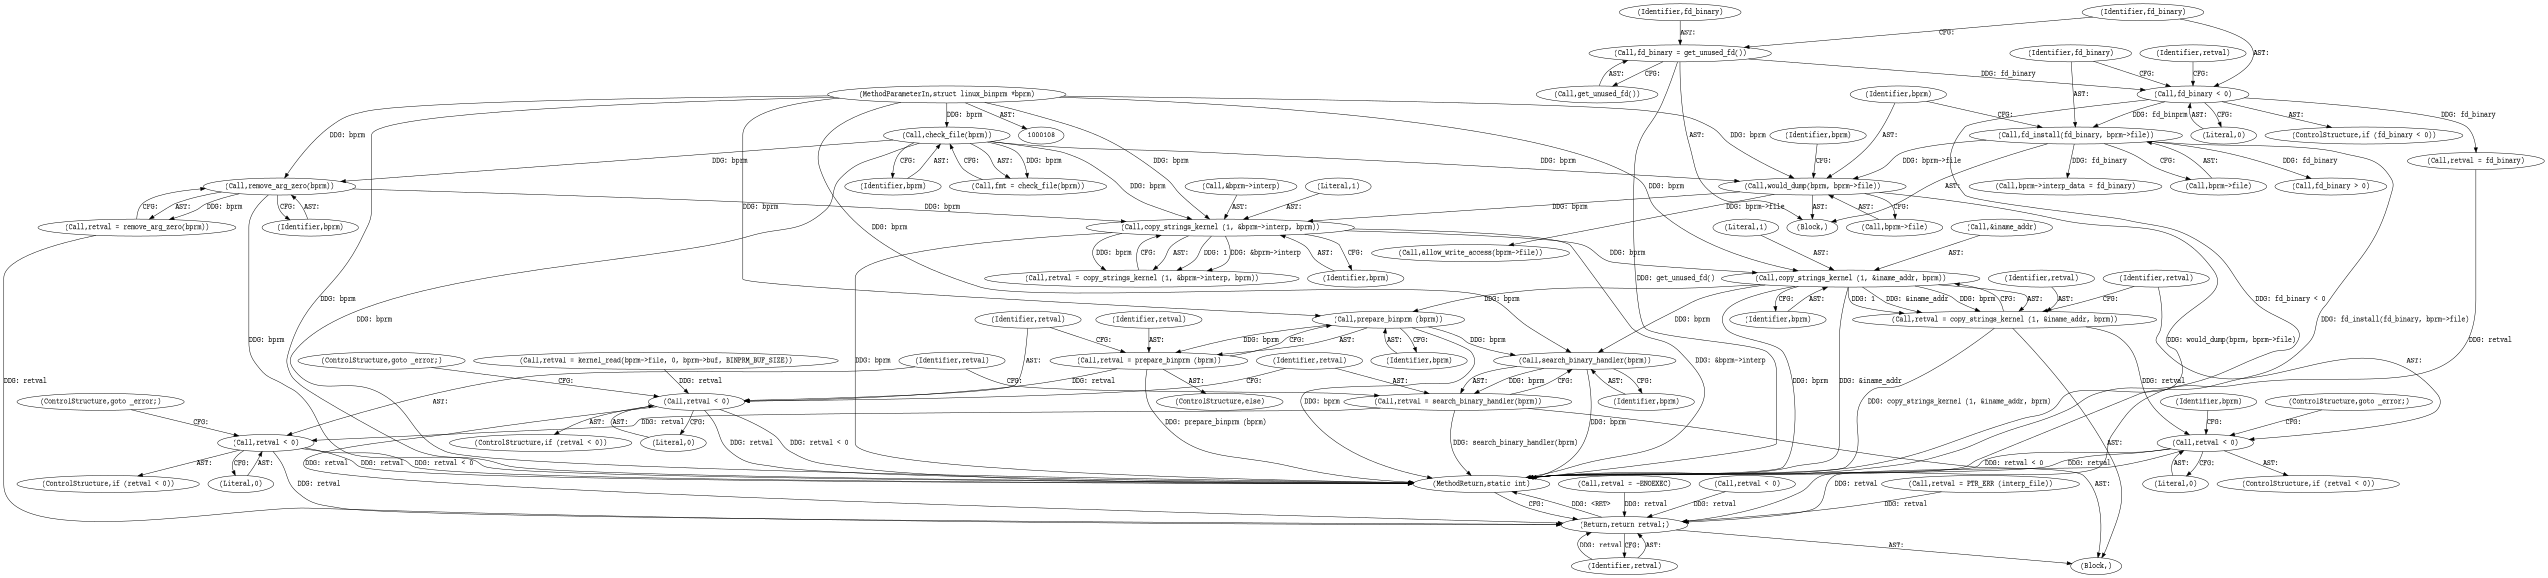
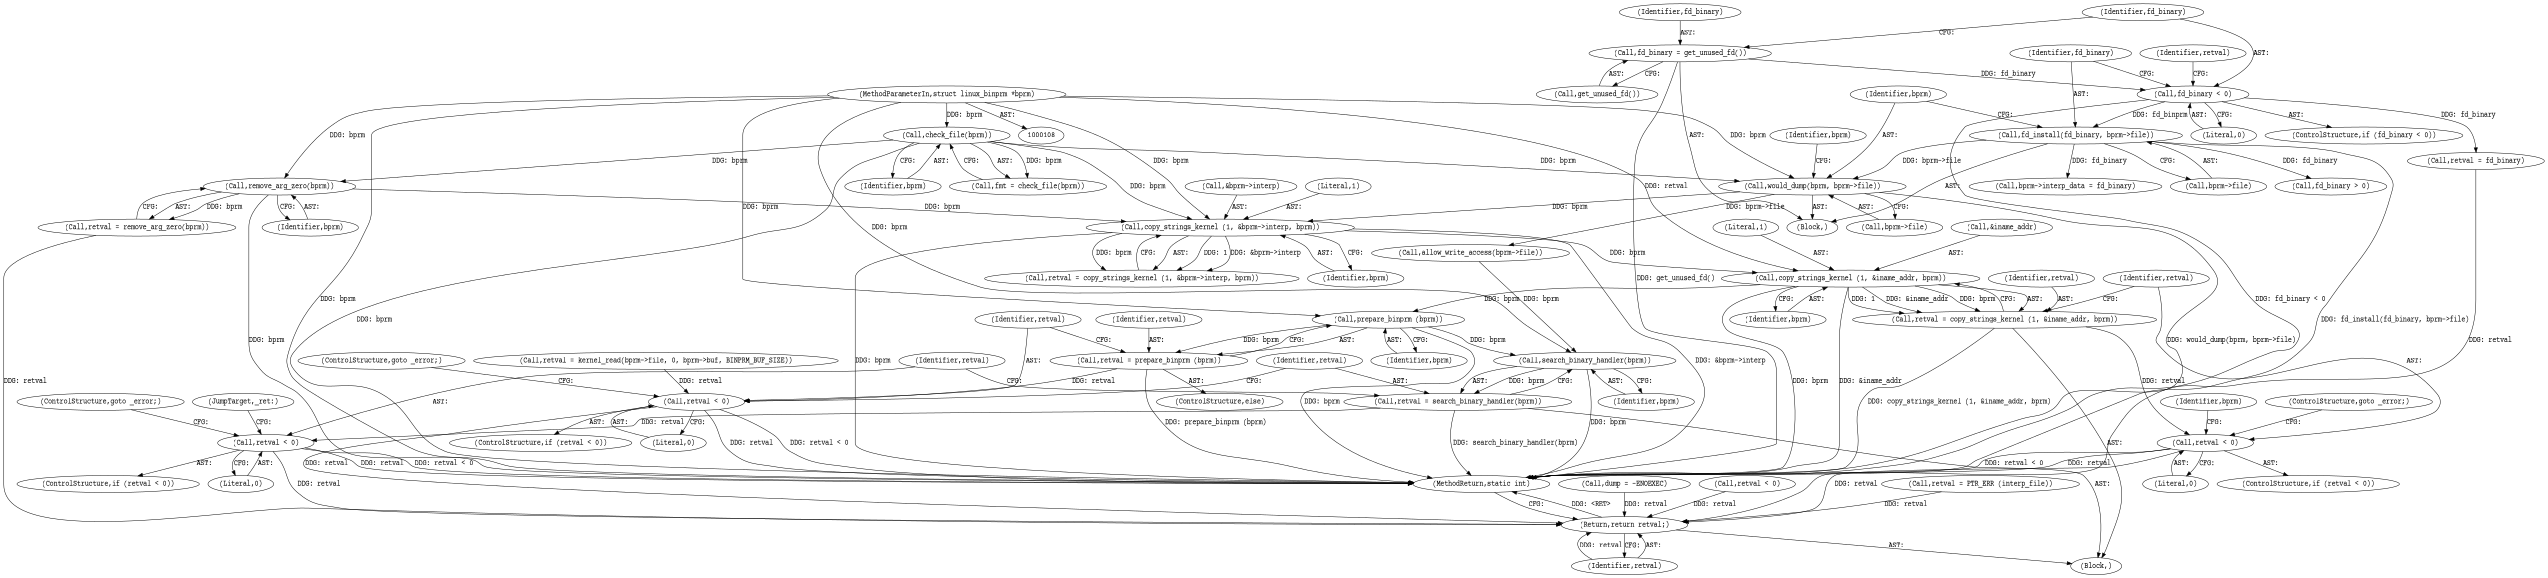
edge "(MethodParameterIn,struct linux_binprm *bprm)" -> "(Call,copy_strings_kernel (1, &iname_addr, bprm))": label "DDG: bprm" -> "DDG: retval"
edge "(Call,copy_strings_kernel (1, &iname_addr, bprm))" -> "(Call,search_binary_handler(bprm))": now "(Call,allow_write_access(bprm->file))" -> "(Call,search_binary_handler(bprm))"
node "(JumpTarget,_ret:)": added
node "(Call,retval = -ENOEXEC)": label "(Call,retval = -ENOEXEC)" -> "(Call,dump = -ENOEXEC)"
